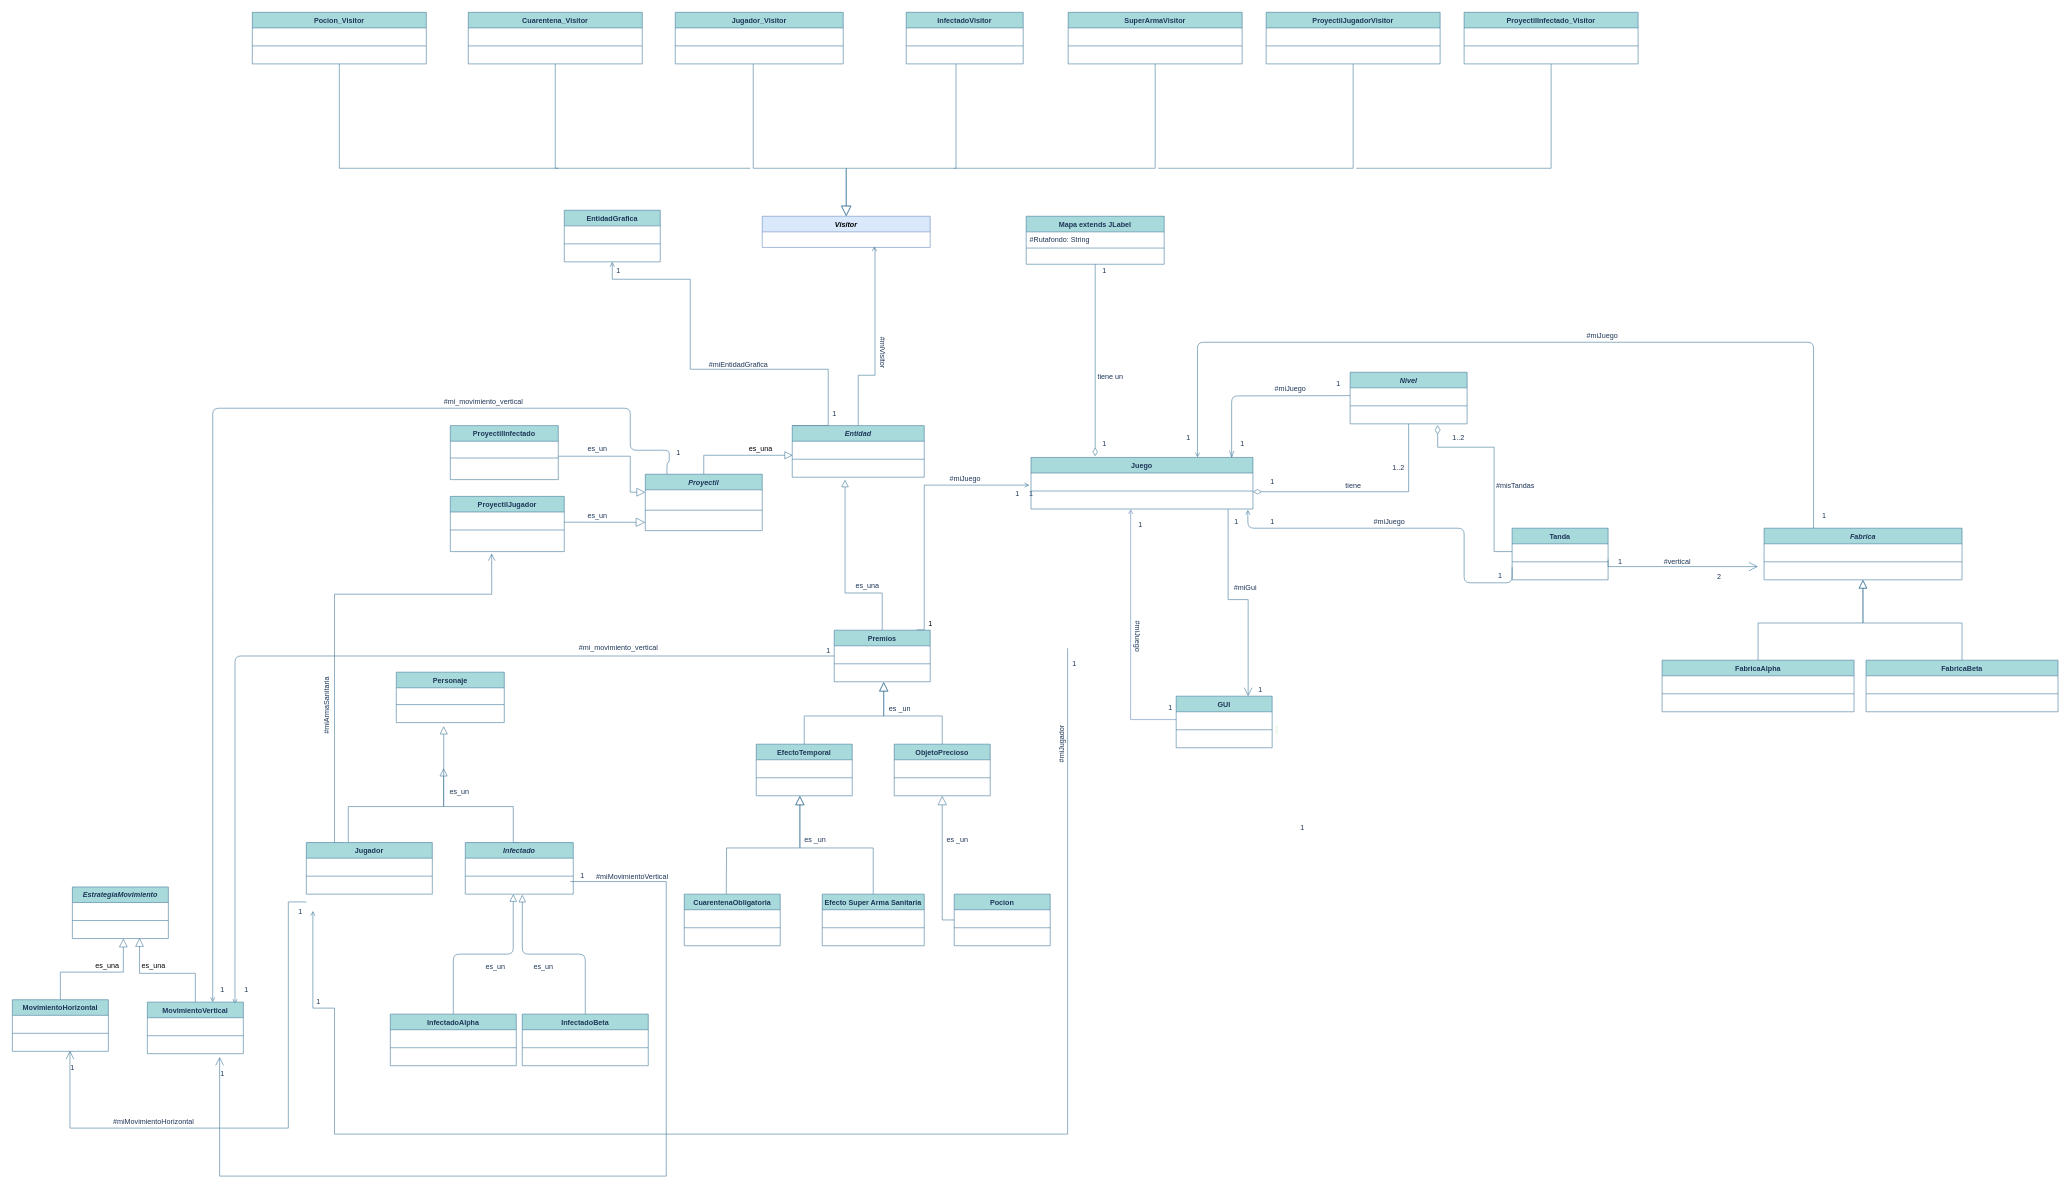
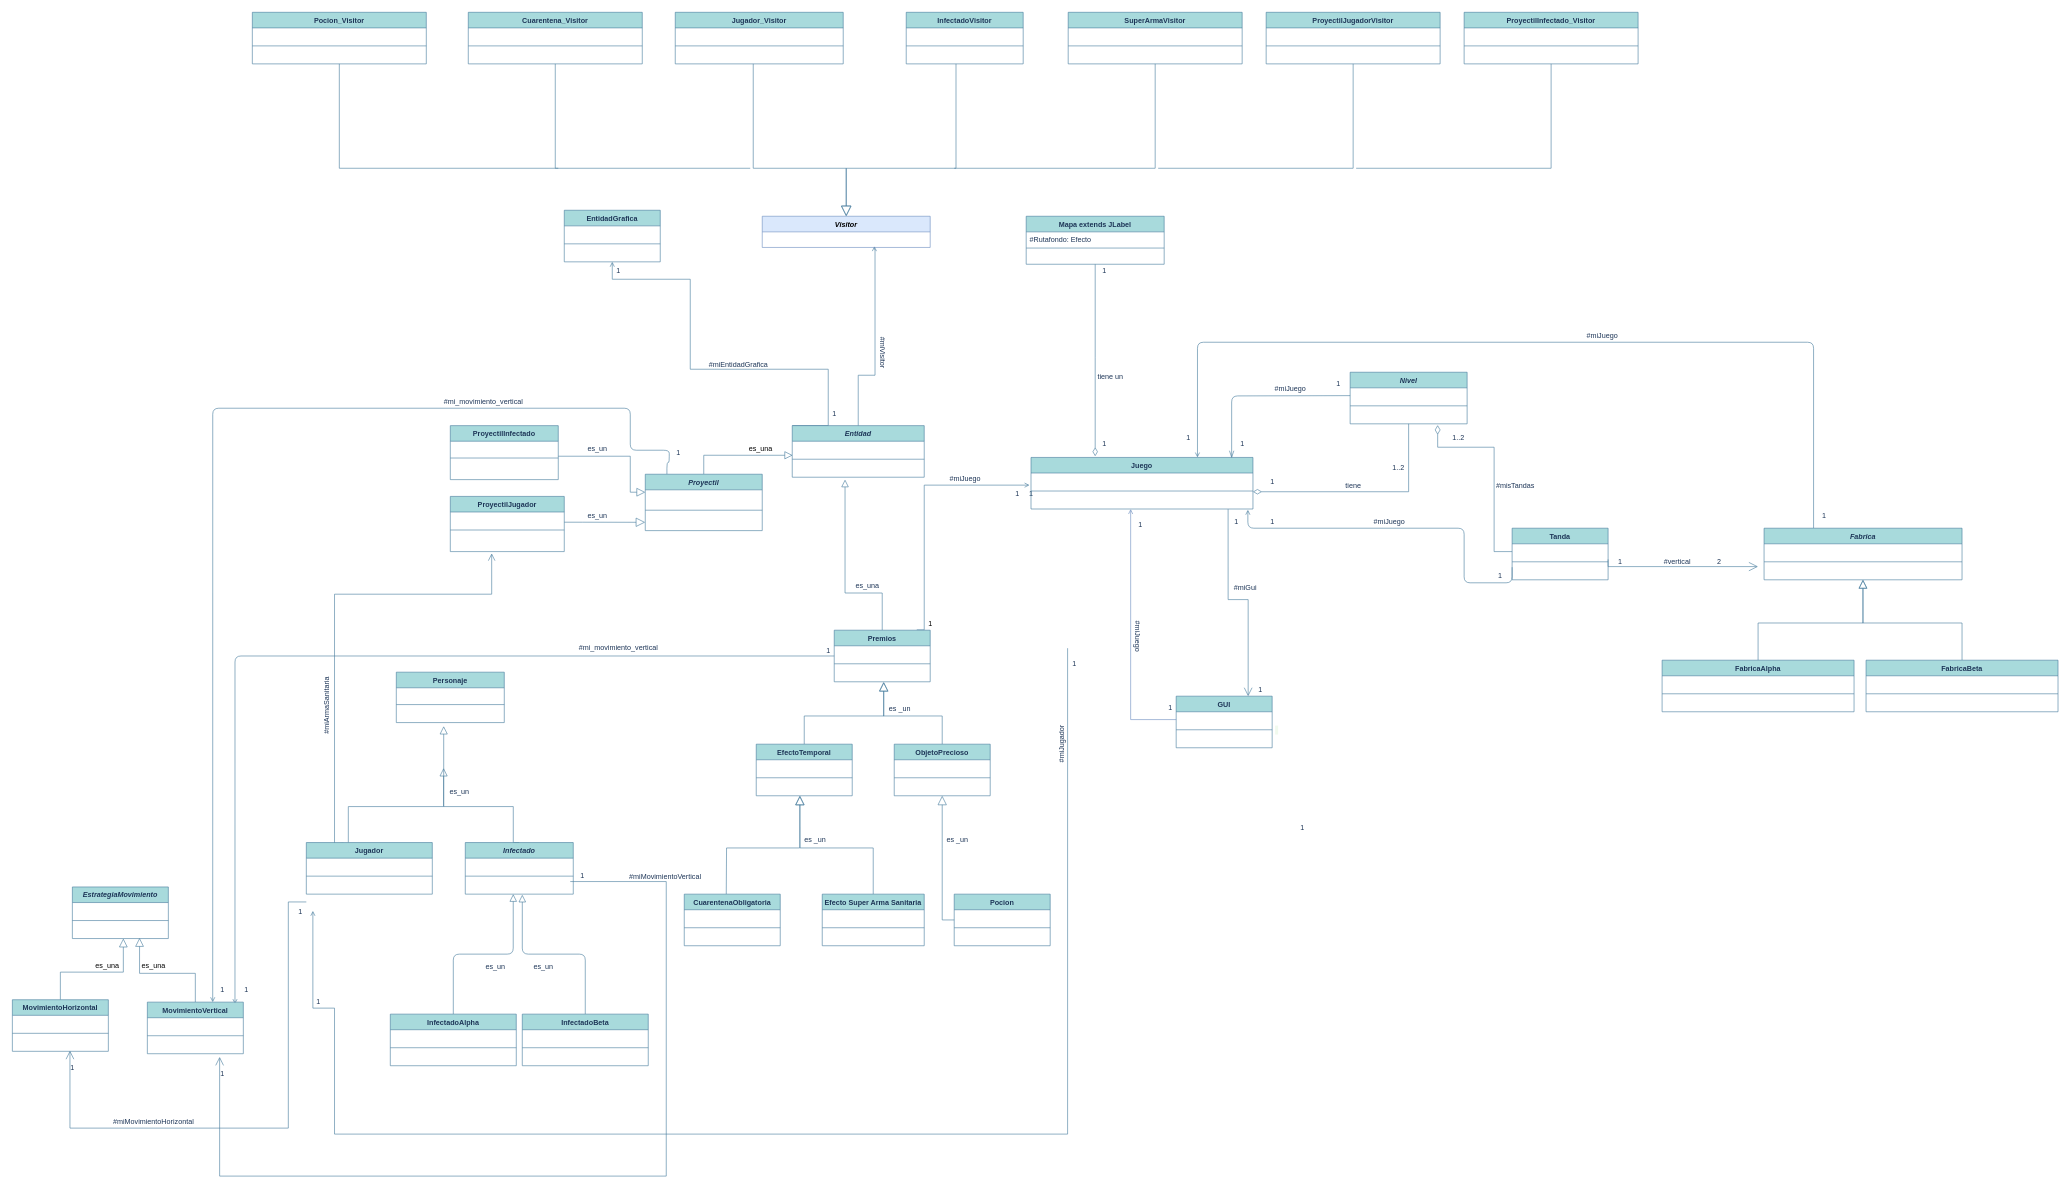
node "#Rutafondo: String": label "#Rutafondo: String" -> "#Rutafondo: Efecto"
node "2": moved (1719, 577) -> (1719, 562)
node "#miMovimientoVertical": moved (632, 877) -> (665, 877)
